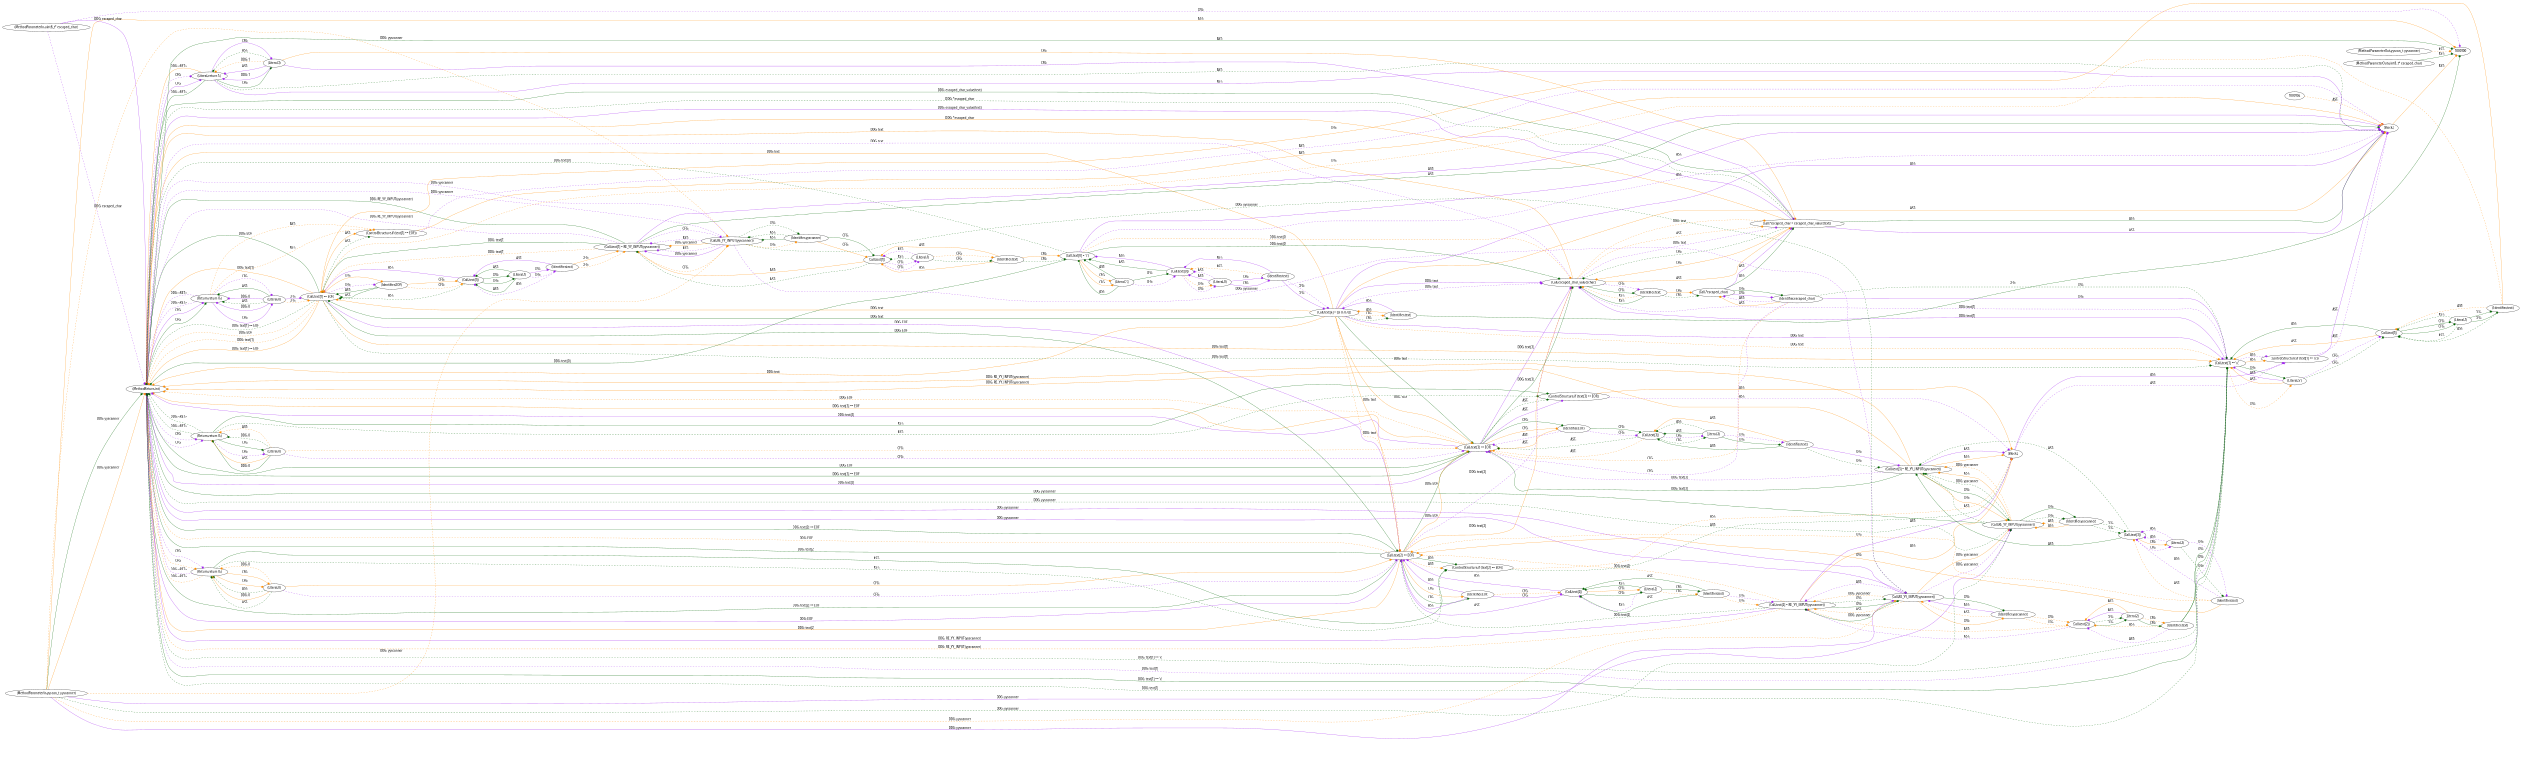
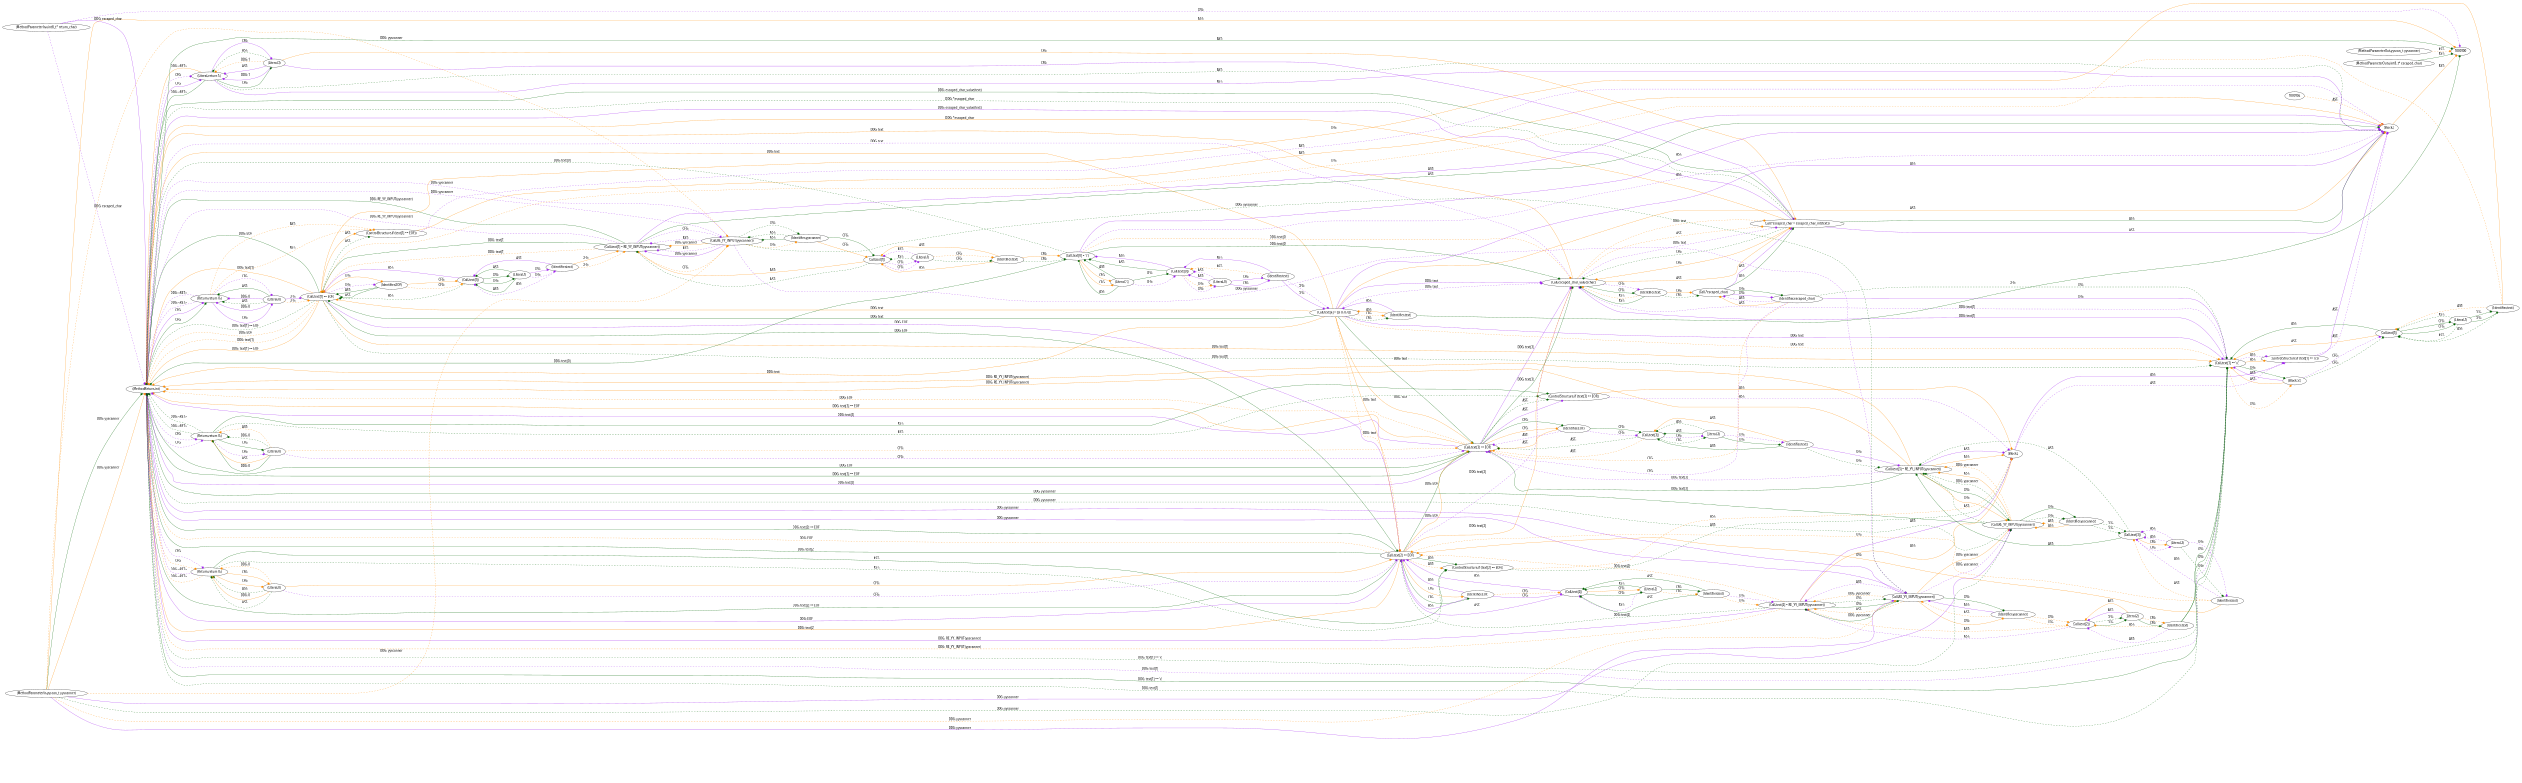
node "(MethodParameterIn,uint8_t* escaped_char)": label "(MethodParameterIn,uint8_t* escaped_char)" -> "(MethodParameterIn,uint8_t* return_char)"
node "(Call,*escaped_char = escaped_char_value(text))": label "(Call,*escaped_char = escaped_char_value(text))" -> "(Call,*escaped_char = escaped_char_int(text))"
node "(Literal,'x')": label "(Literal,'x')" -> "(Block,'x')"
